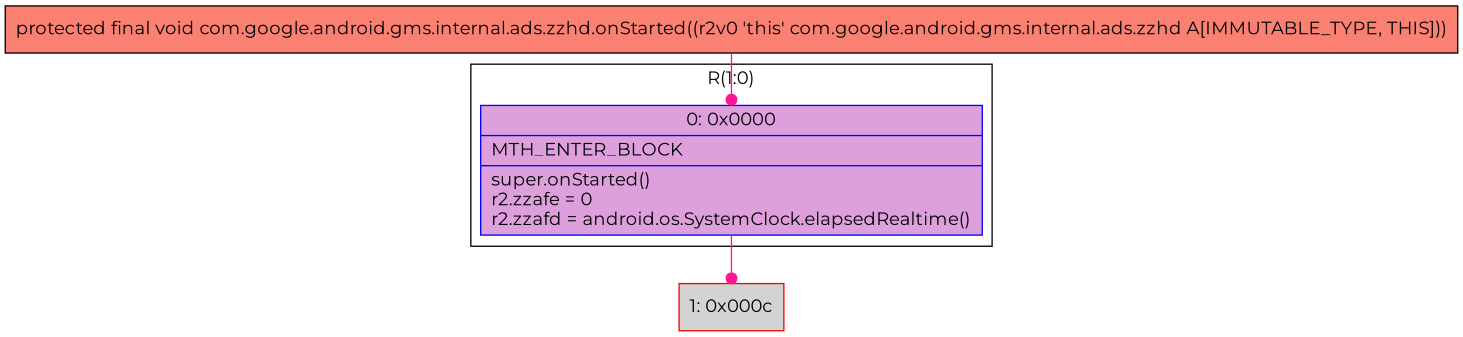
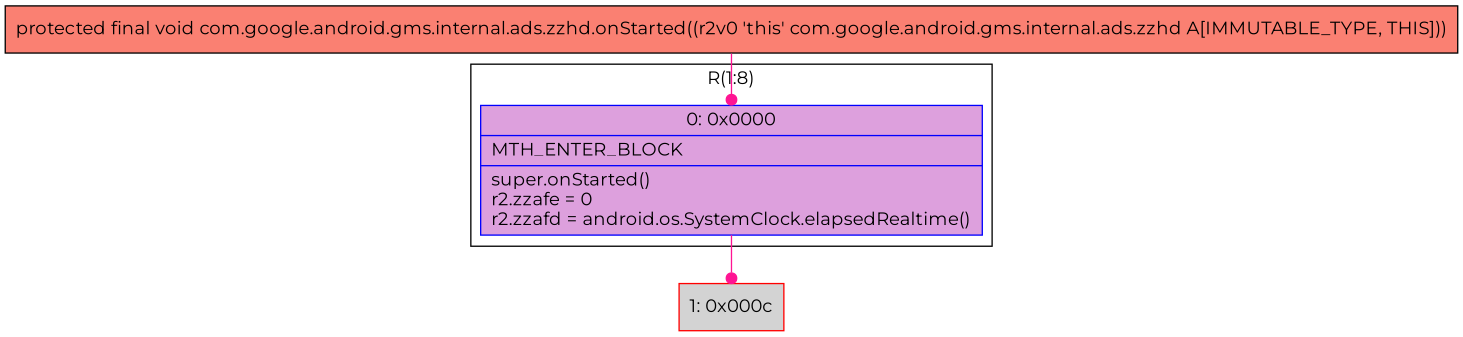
cluster "R(1:0)": label "R(1:0)" -> "R(1:8)"
